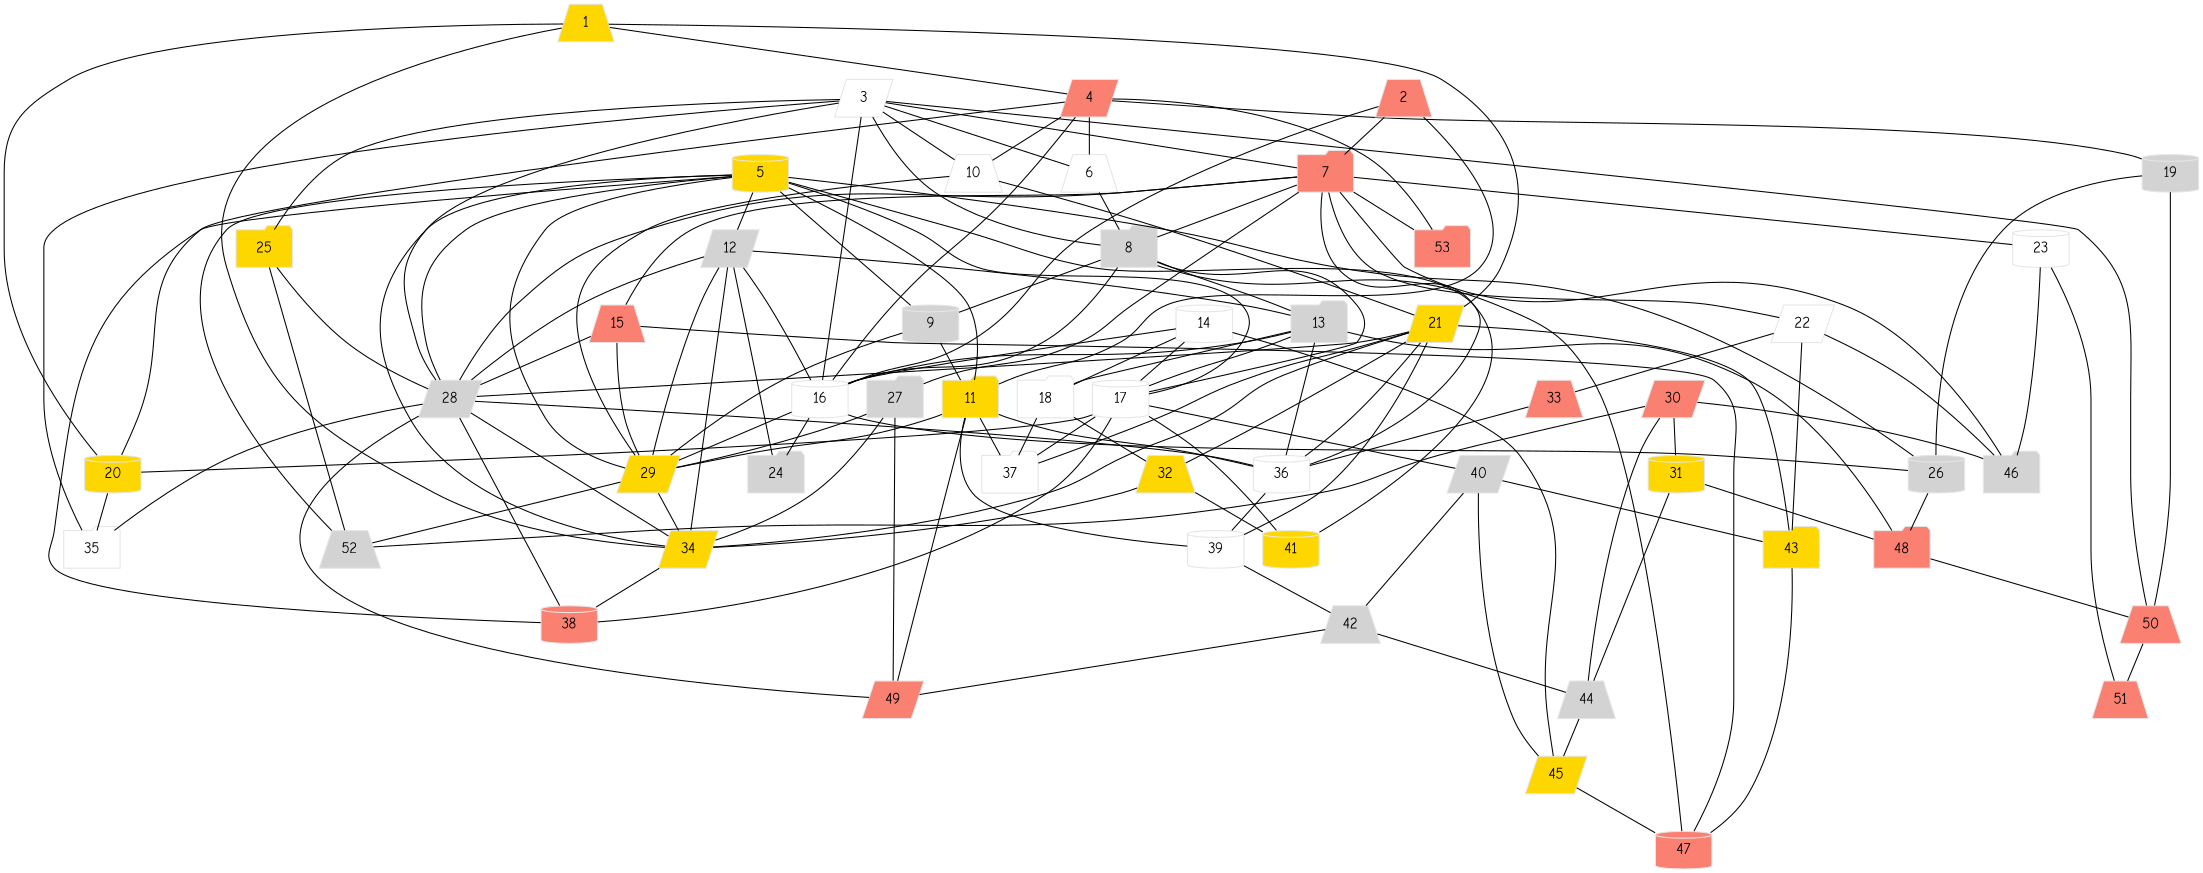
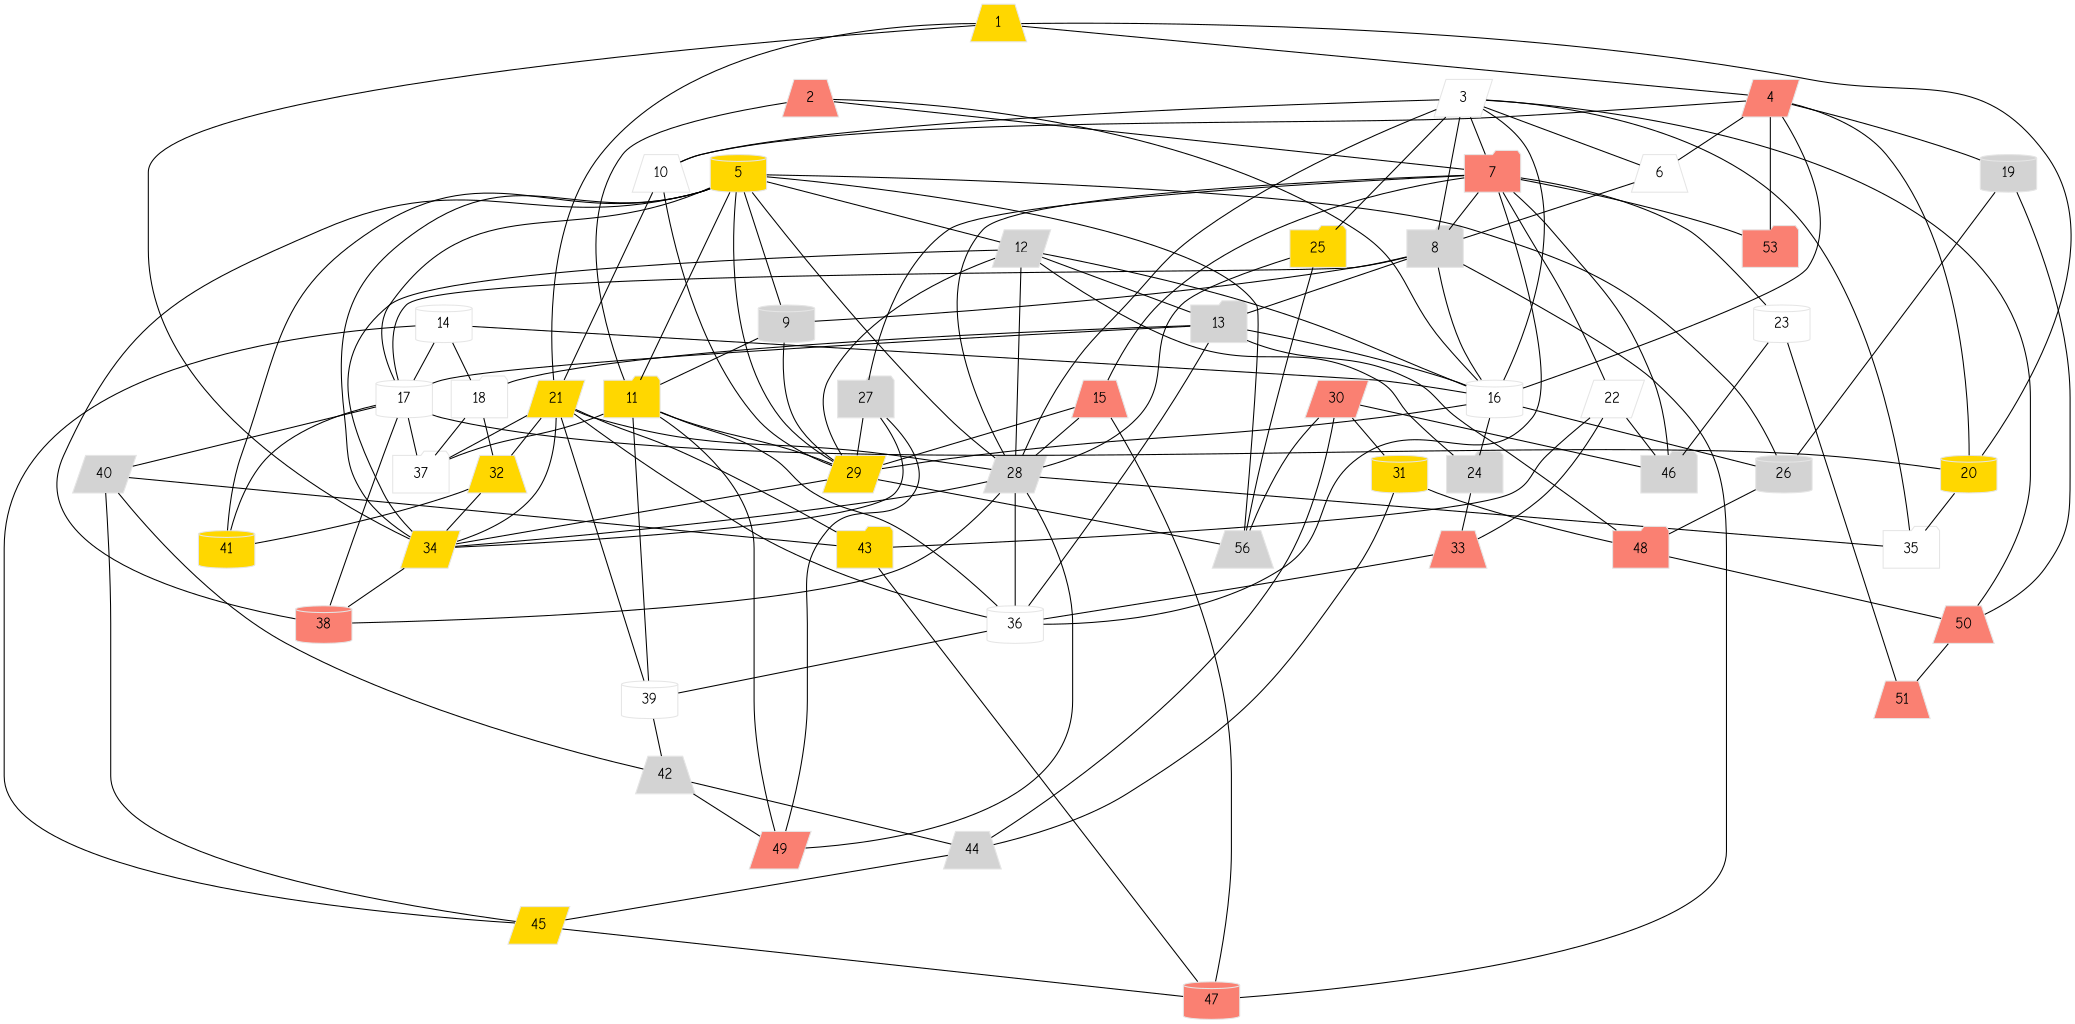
edge "24" -- "33": added
node "52": label "52" -> "56"
